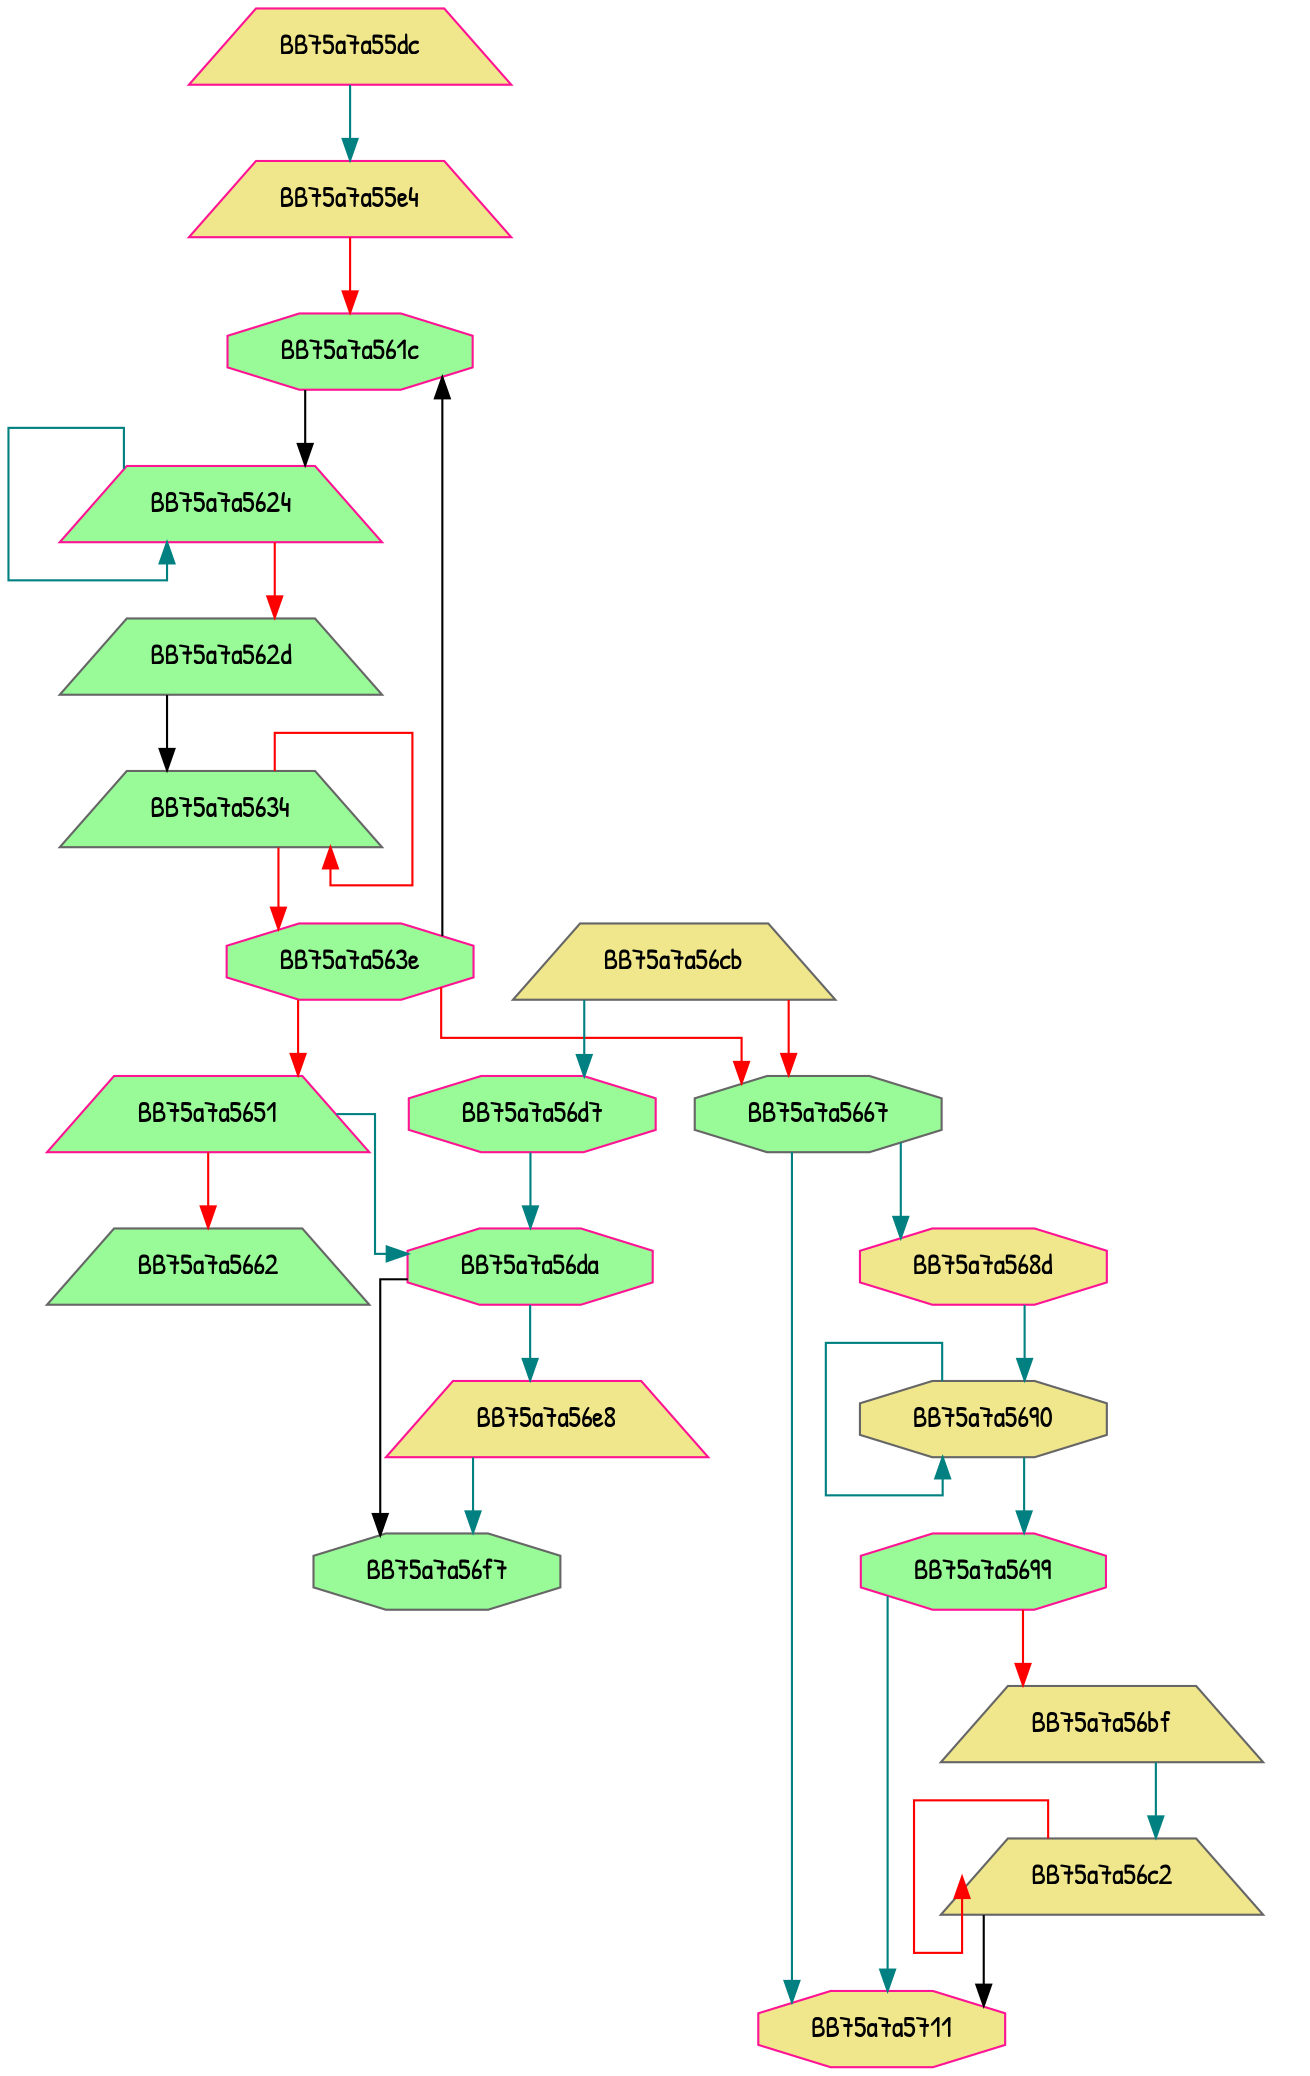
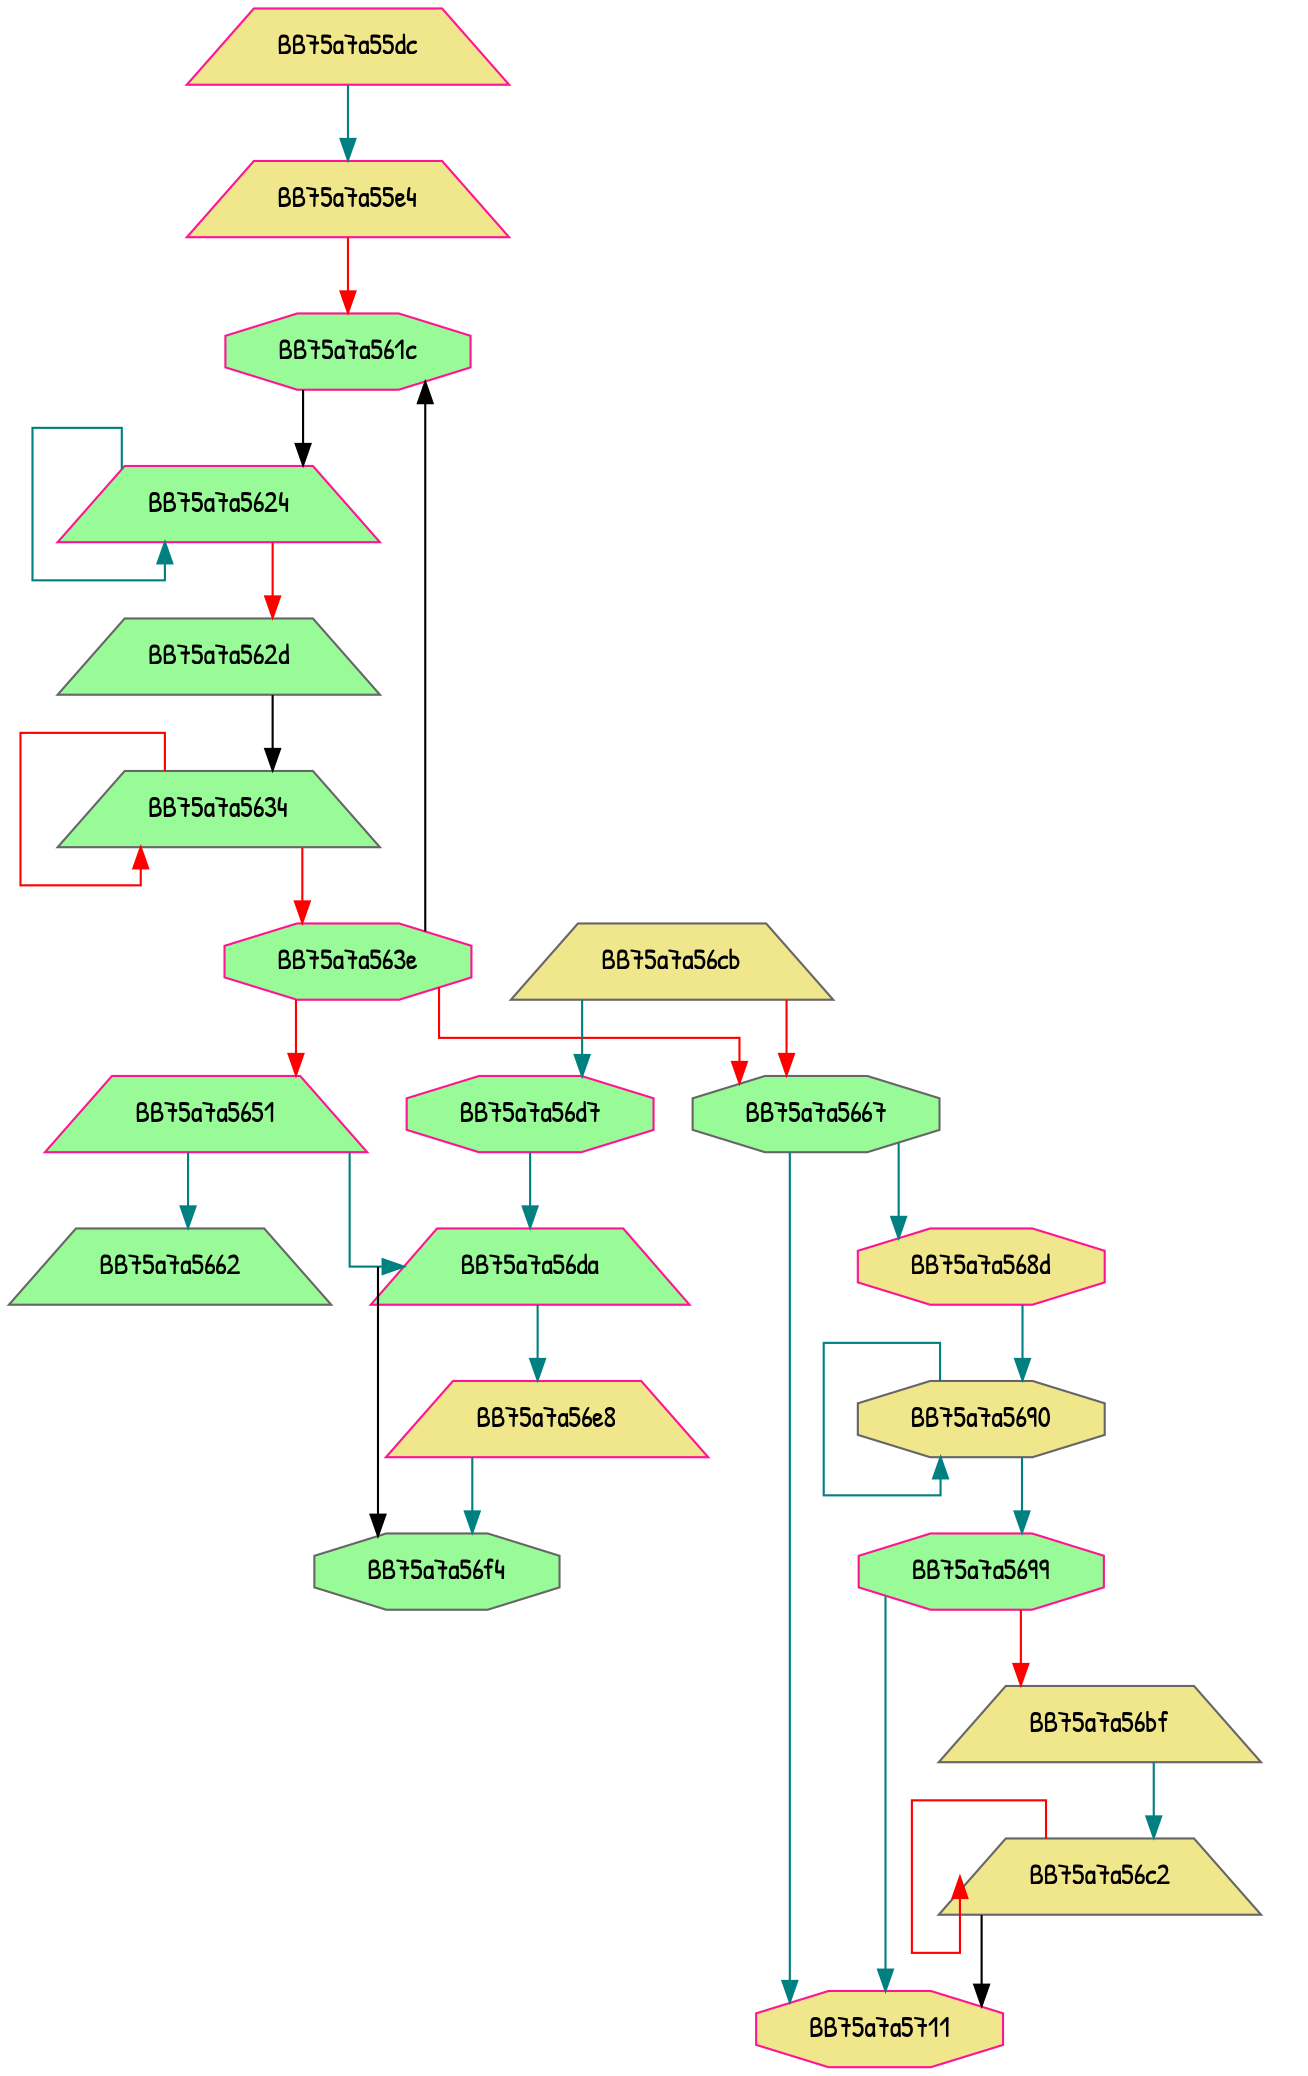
edge "BB75a7a5651" -> "BB75a7a5662": color red -> teal
node "BB75a7a56da": shape octagon -> trapezium
node "BB75a7a56f7": label "BB75a7a56f7" -> "BB75a7a56f4"
